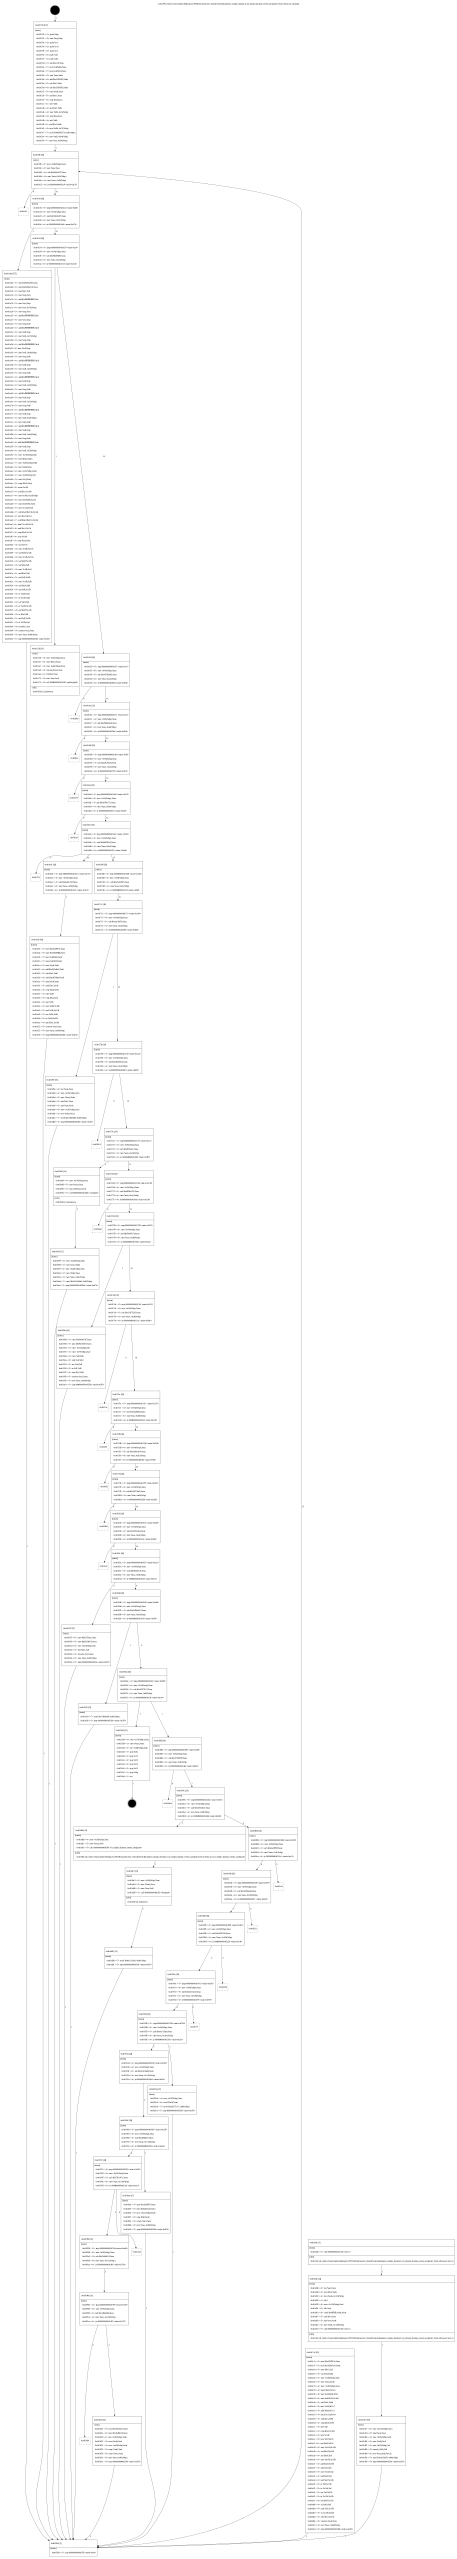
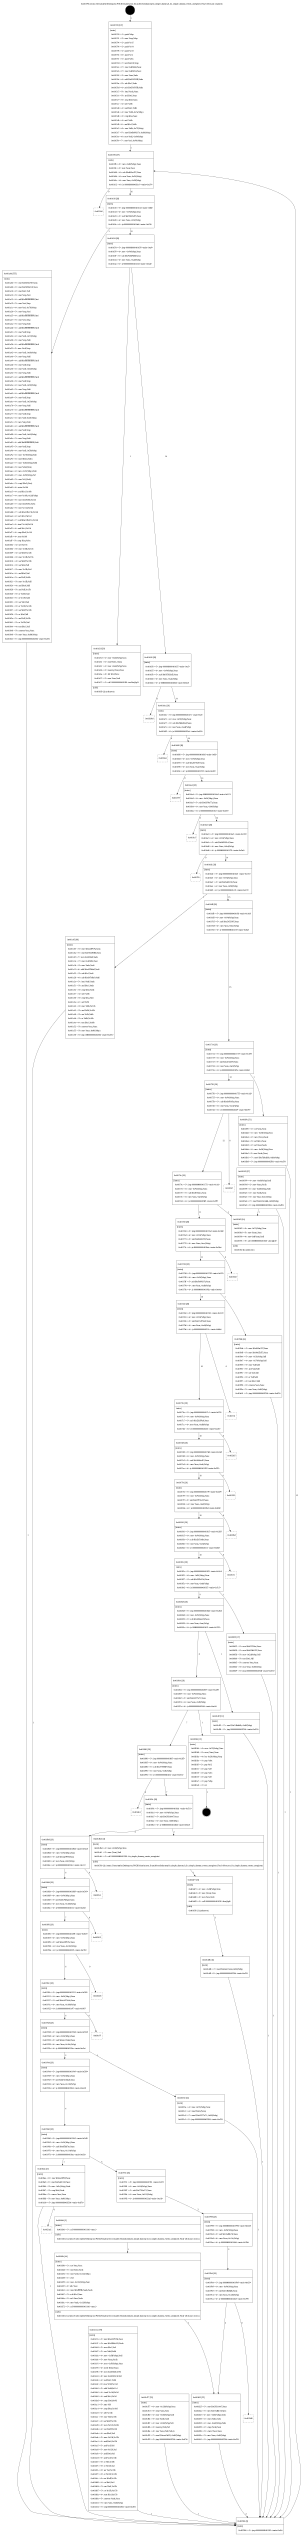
edge "0x4016c0 [28]" -> "0x4016f8 [28]": now "0x4016dc [28]" -> "0x4016f8 [28]"
edge "0x401b89 [16]" -> "0x401b99 [27]": reversed
edge "0x40197c [28]" -> "0x4021ad": now "0x401bea [27]" -> "0x4021ad"
edge "0x401d4b [44]" -> "0x401d77 [39]": now "0x401d4b [44]" -> "0x401d25 [33]"
